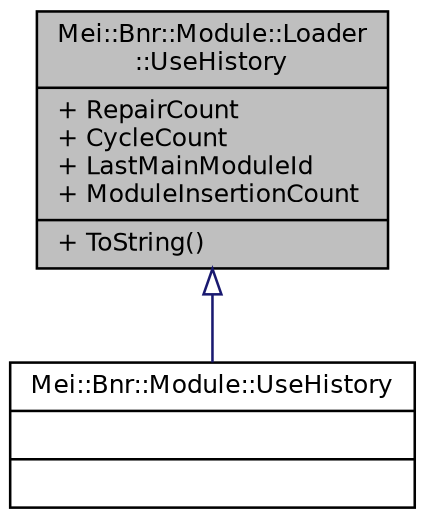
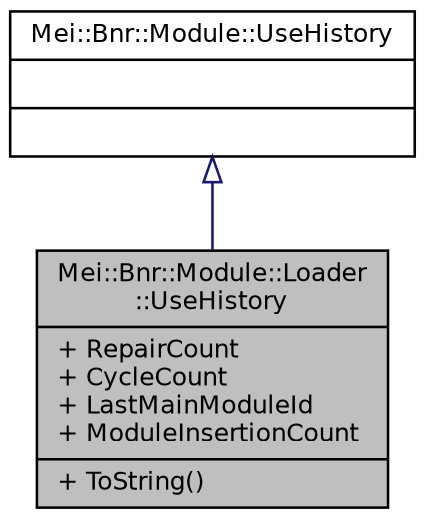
edge "Mei::Bnr::Module::UseHistory" -> "Mei::Bnr::Module::Loader": reversed
